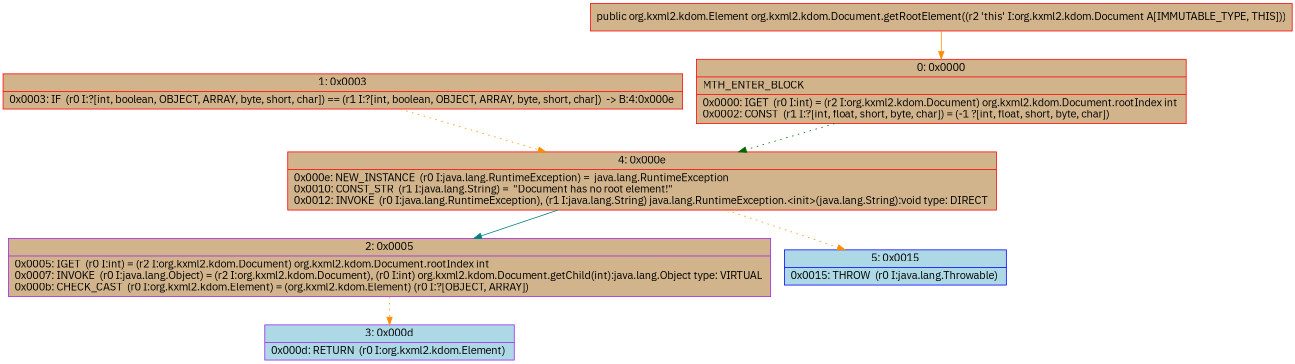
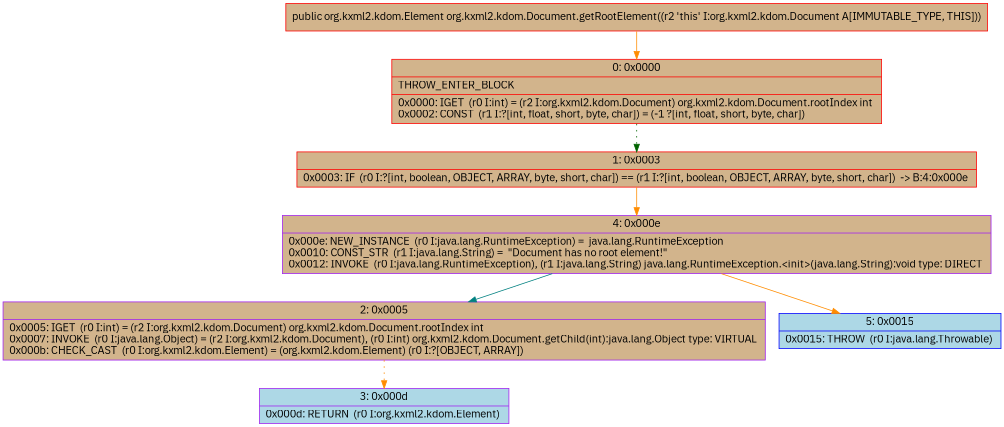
node "0: 0x0000": text "MTH_ENTER_BLOCK" -> "THROW_ENTER_BLOCK"
edge "1: 0x0003" -> "4: 0x000e": style dotted -> solid
edge "0: 0x0000" -> "4: 0x000e": now "0: 0x0000" -> "1: 0x0003"
node "4: 0x000e": color red -> purple
edge "4: 0x000e" -> "5: 0x0015": style dotted -> solid
